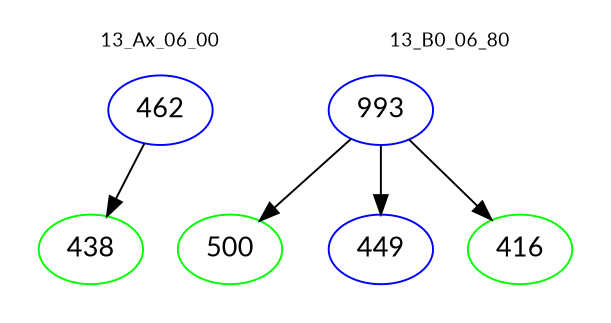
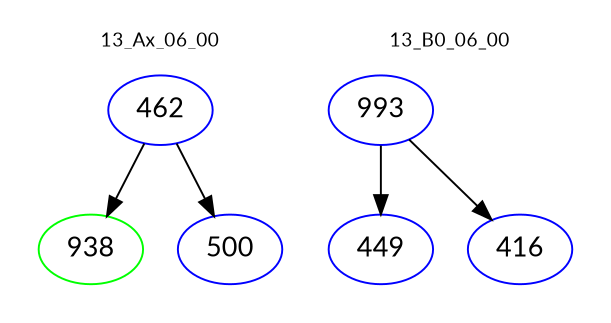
cluster "13_B0_06_80": label "13_B0_06_80" -> "13_B0_06_00"
edge "993" -> "500": now "462" -> "500"
node "438": label "438" -> "938"
node "500": color green -> blue
node "416": color green -> blue
